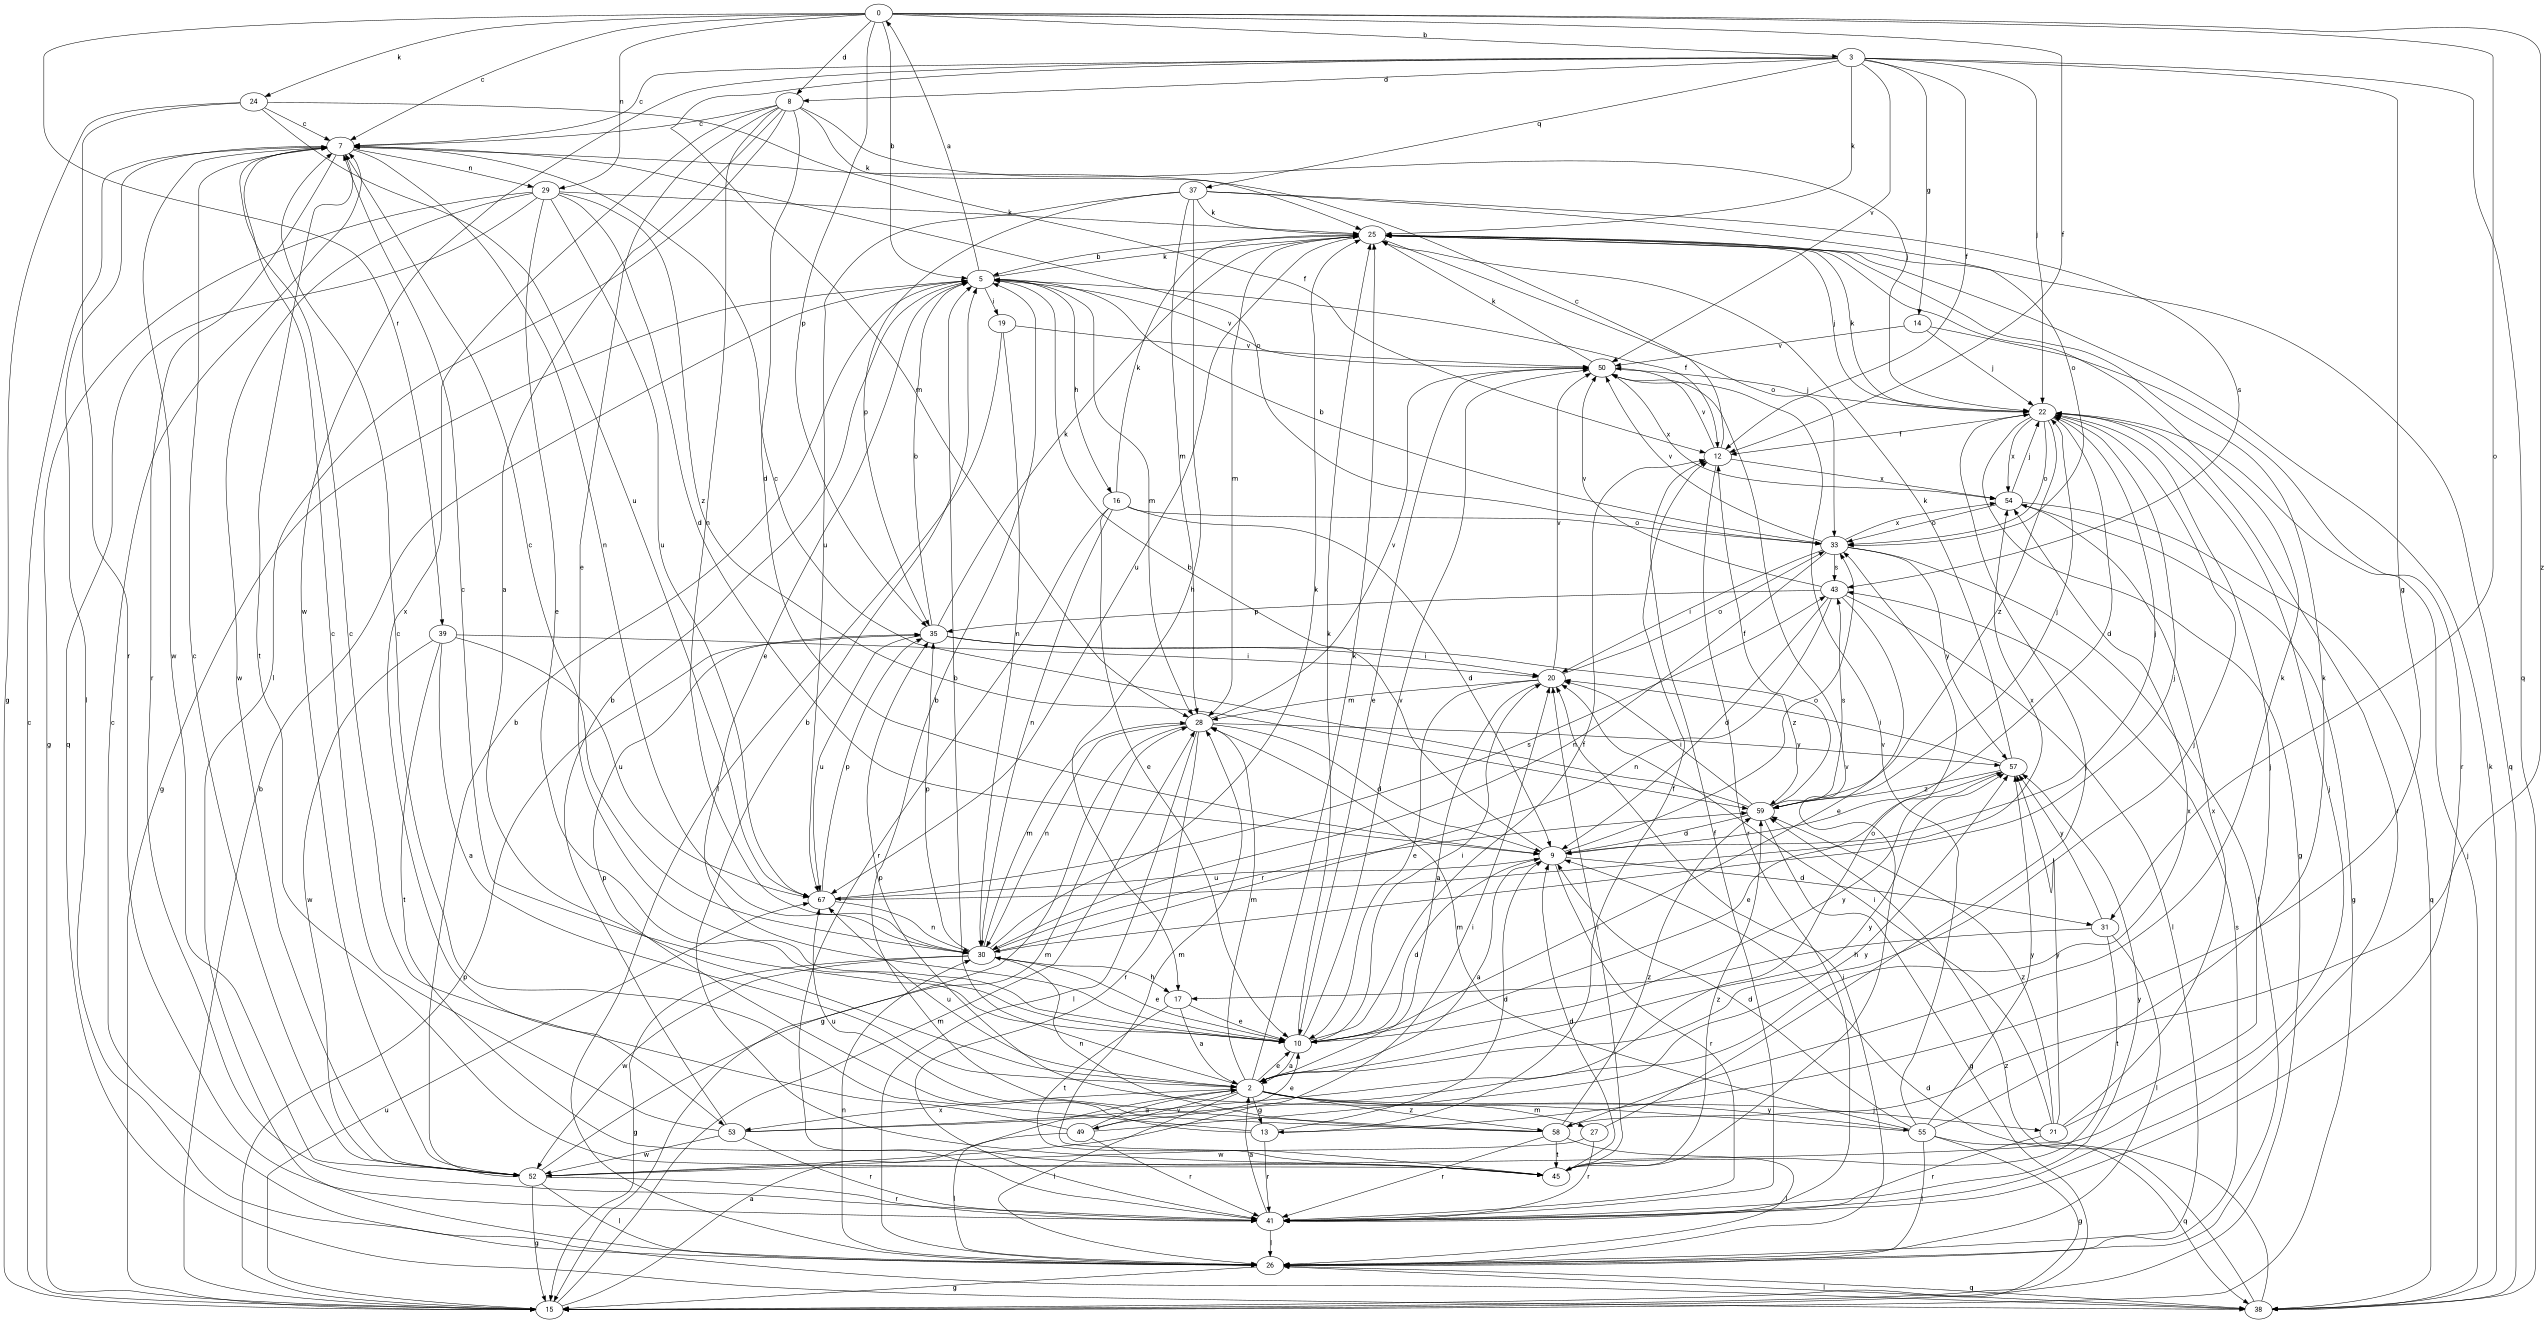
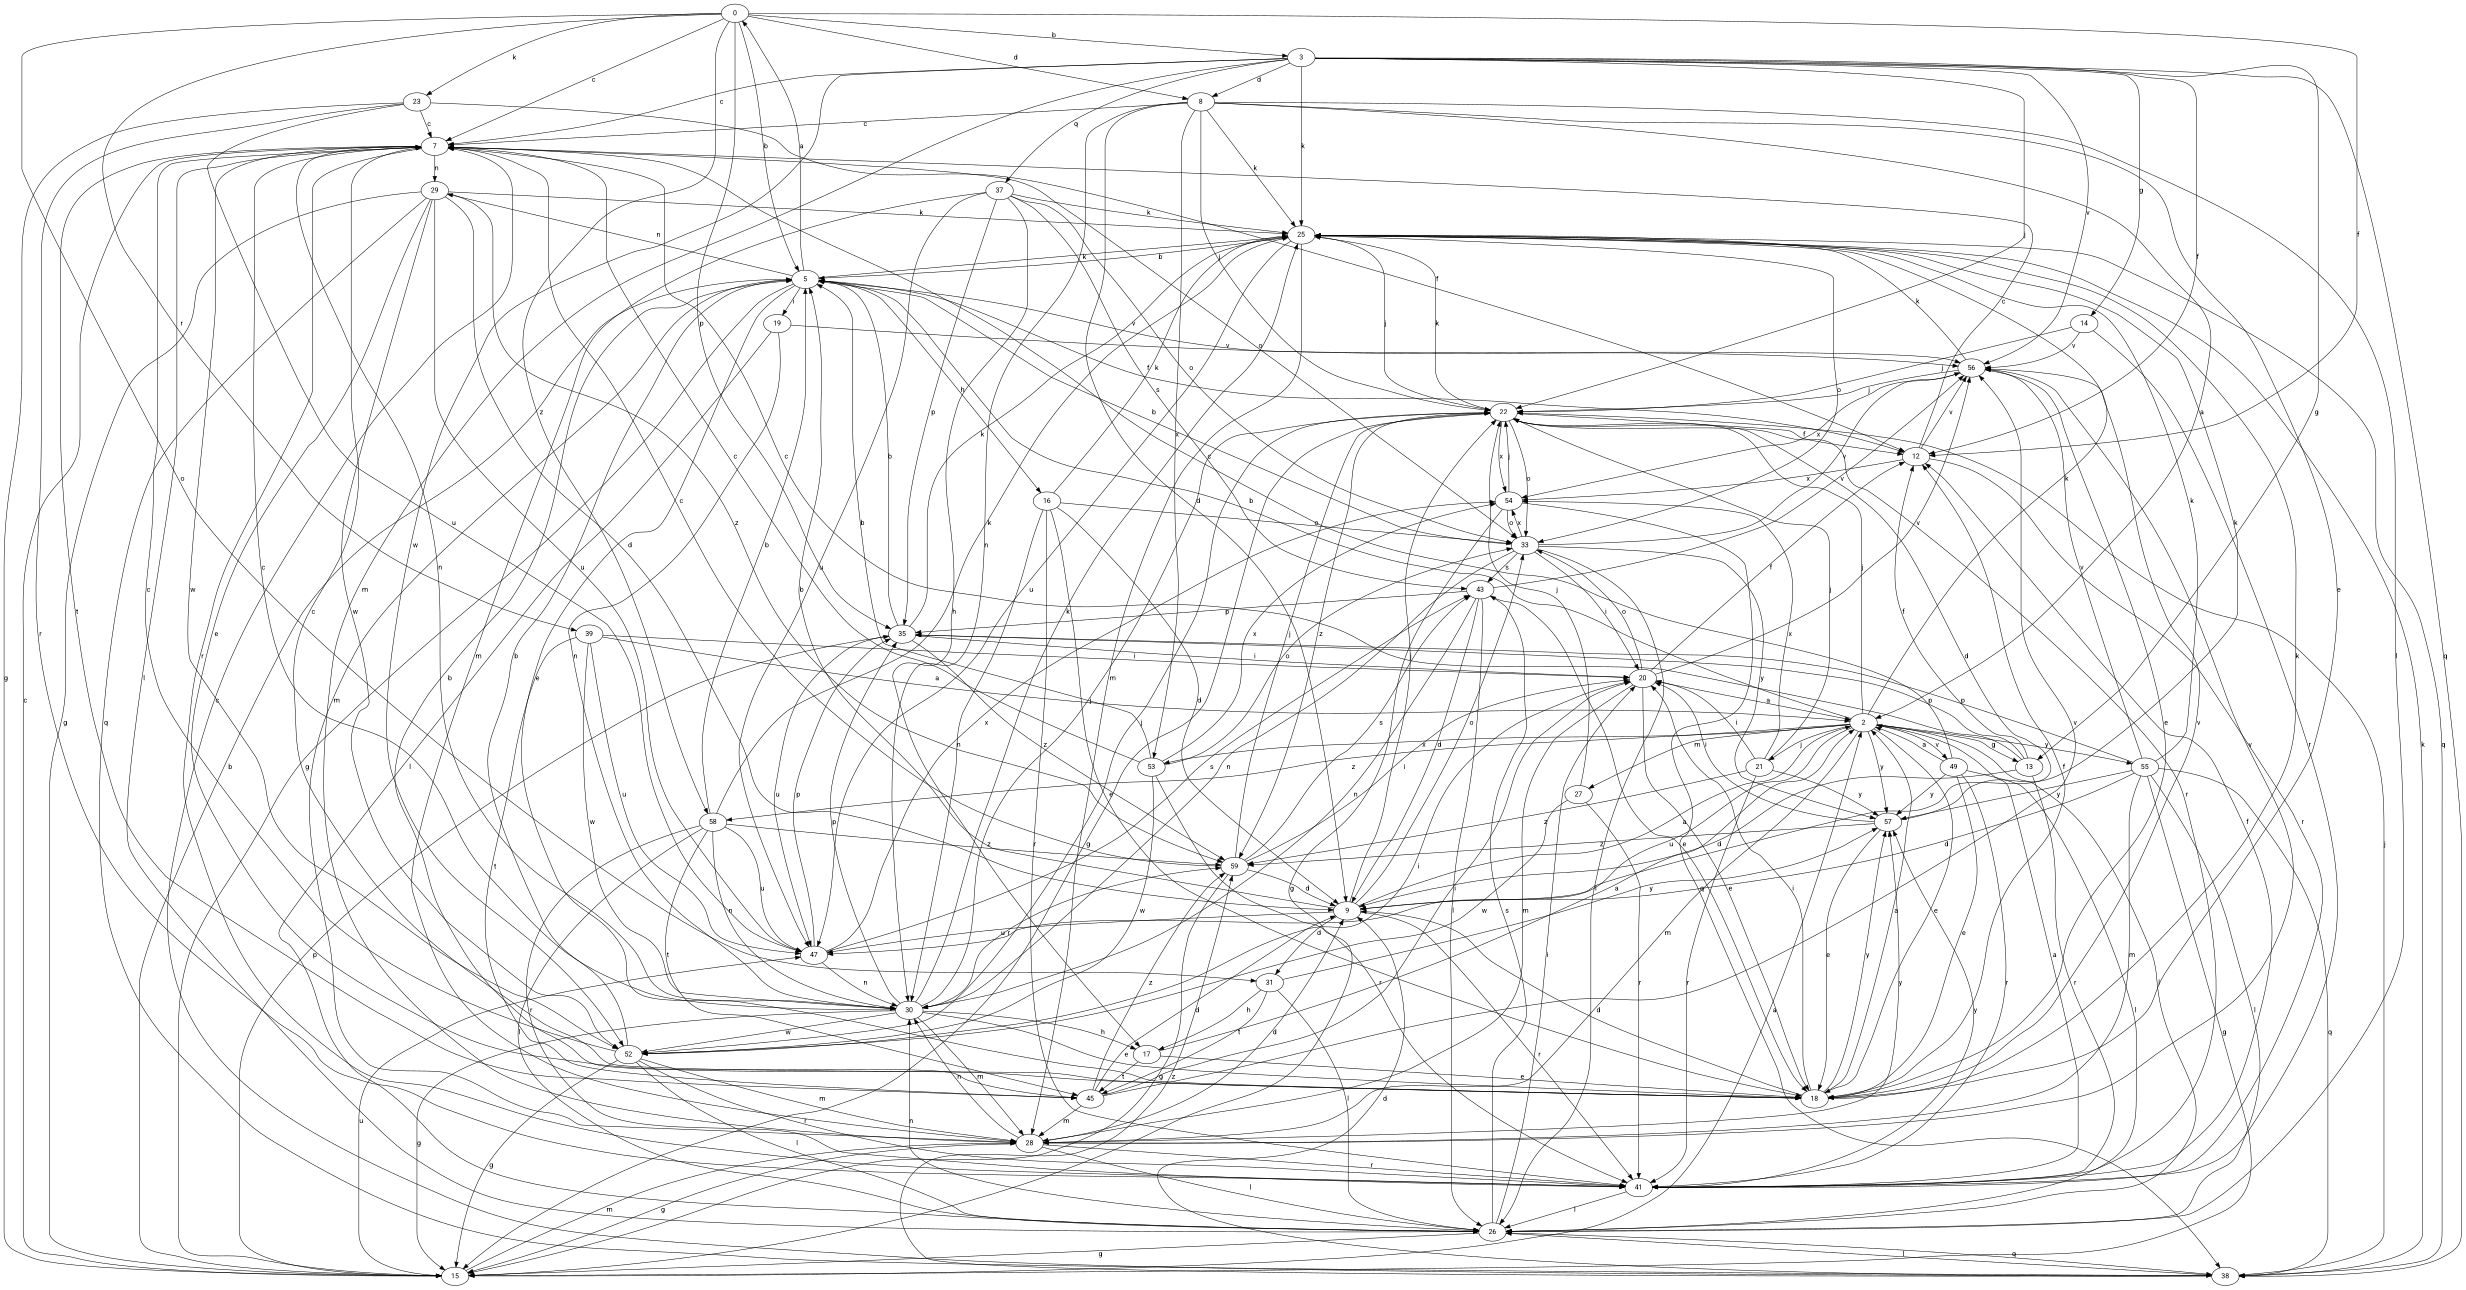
edge "0" -> "29": now "5" -> "29"
node "24": label "24" -> "23"
node "50": label "50" -> "56"
edge "59" -> "12": now "20" -> "12"
node "67": label "67" -> "47"
edge "39" -> "52": now "39" -> "30"
node "10": label "10" -> "18"
